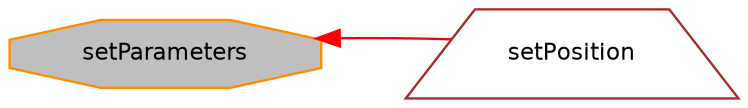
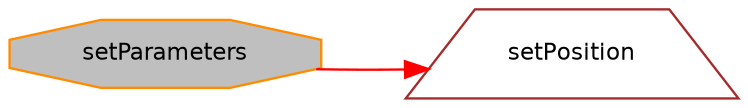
edge "setPosition" -> "setParameters": reversed
